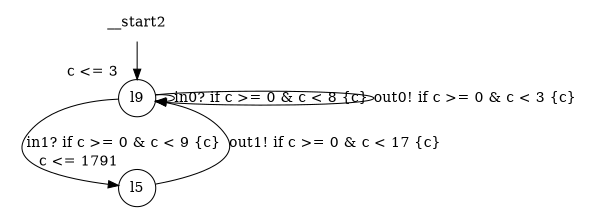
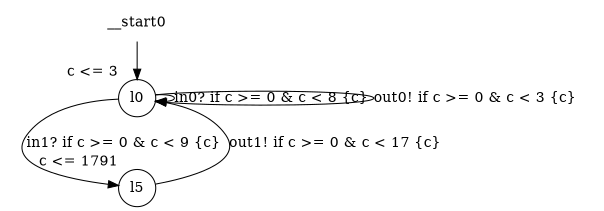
node "__start2": label "__start2" -> "__start0"
node "l9 c <= 3": label "l9 c <= 3" -> "l0 c <= 3"
